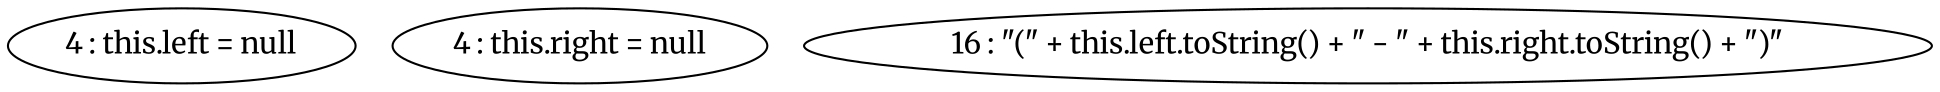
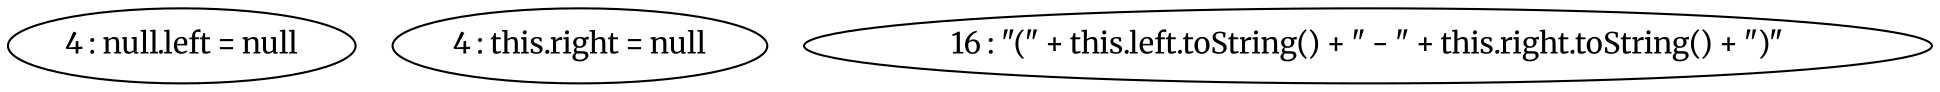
node "4 : this.left = null": label "4 : this.left = null" -> "4 : null.left = null"
